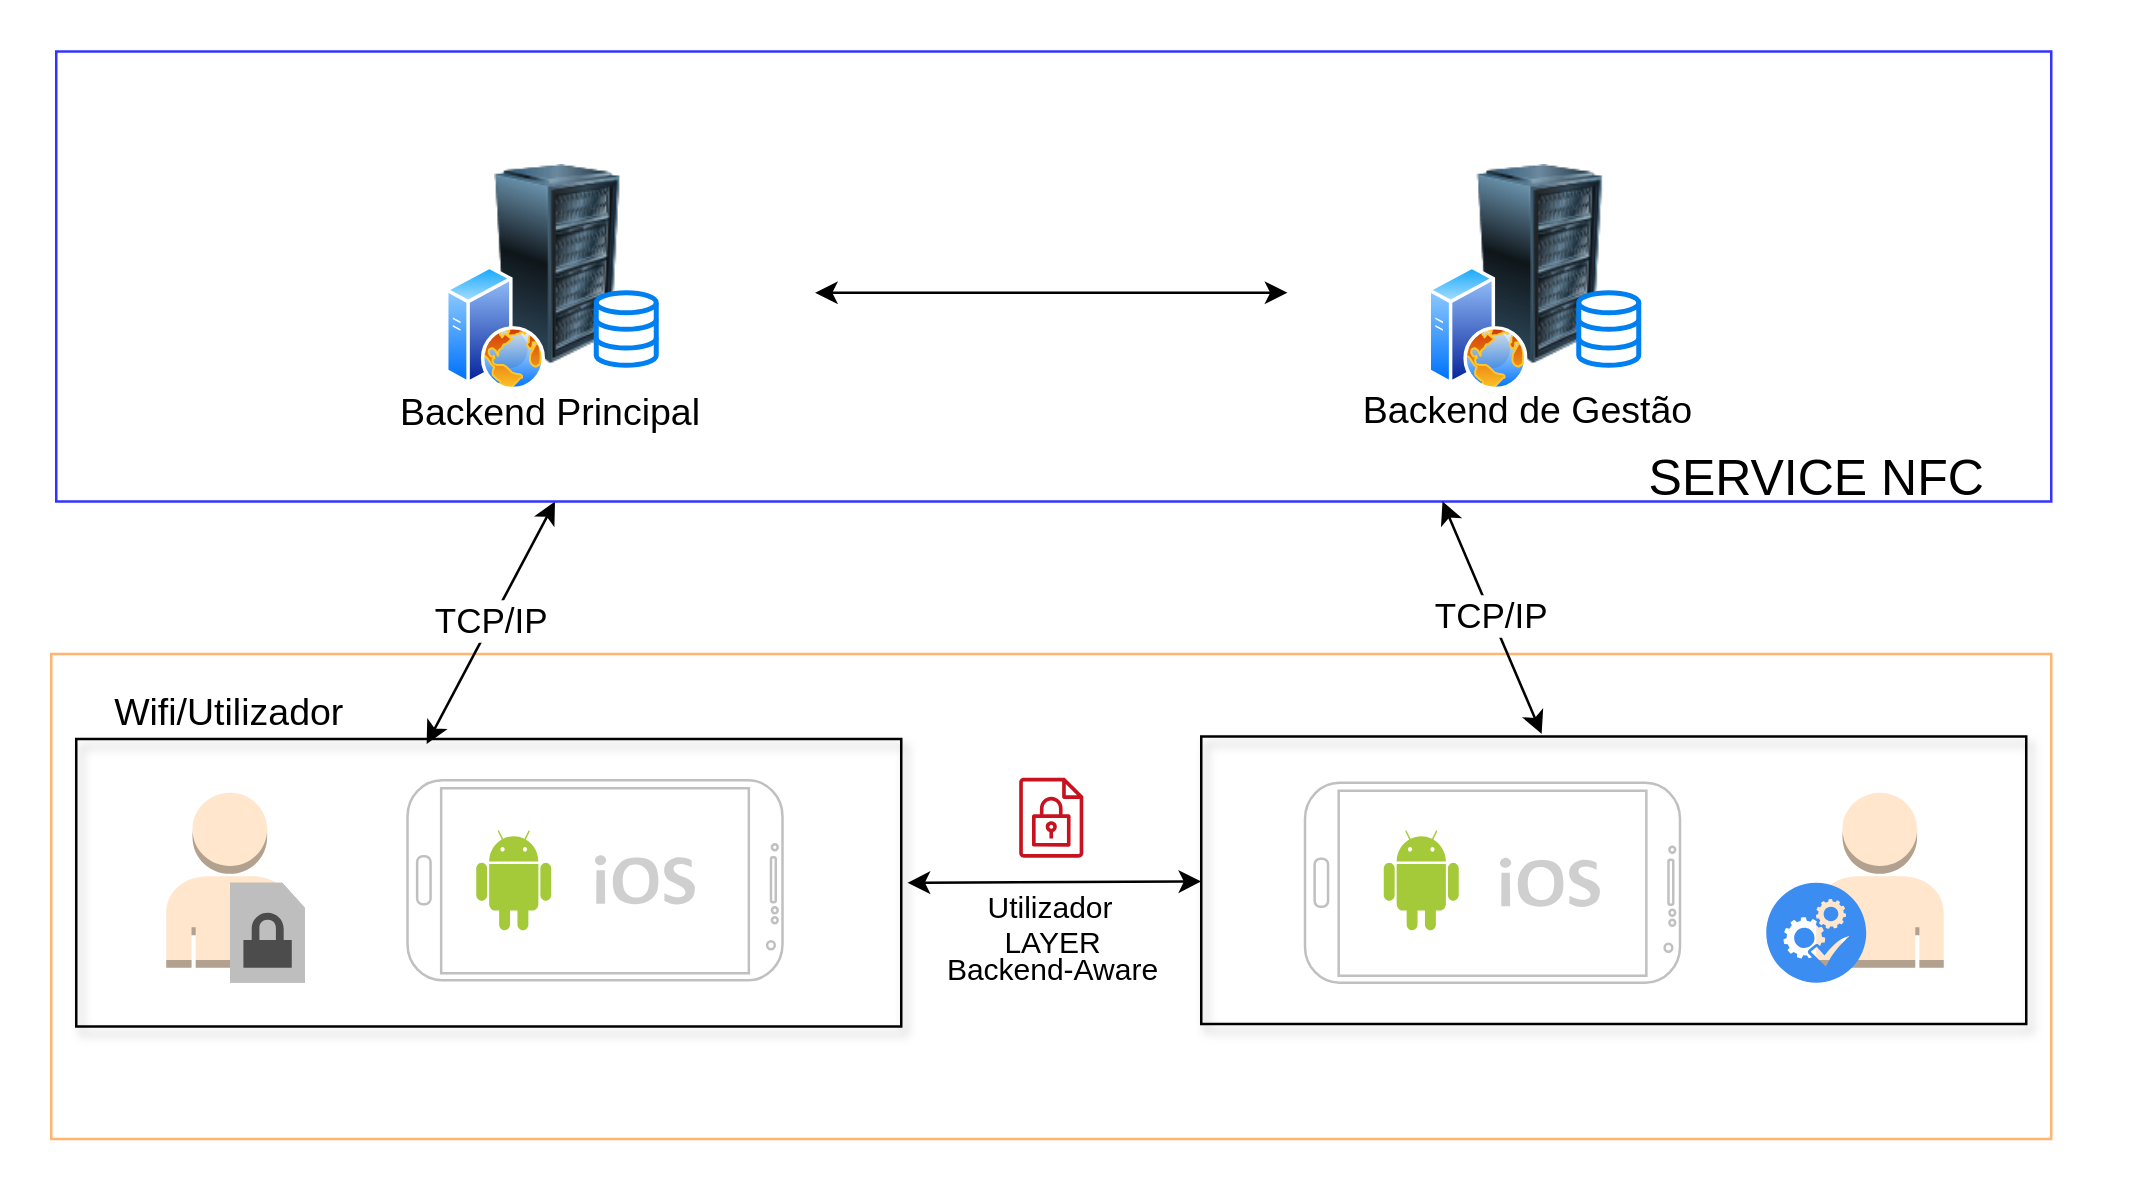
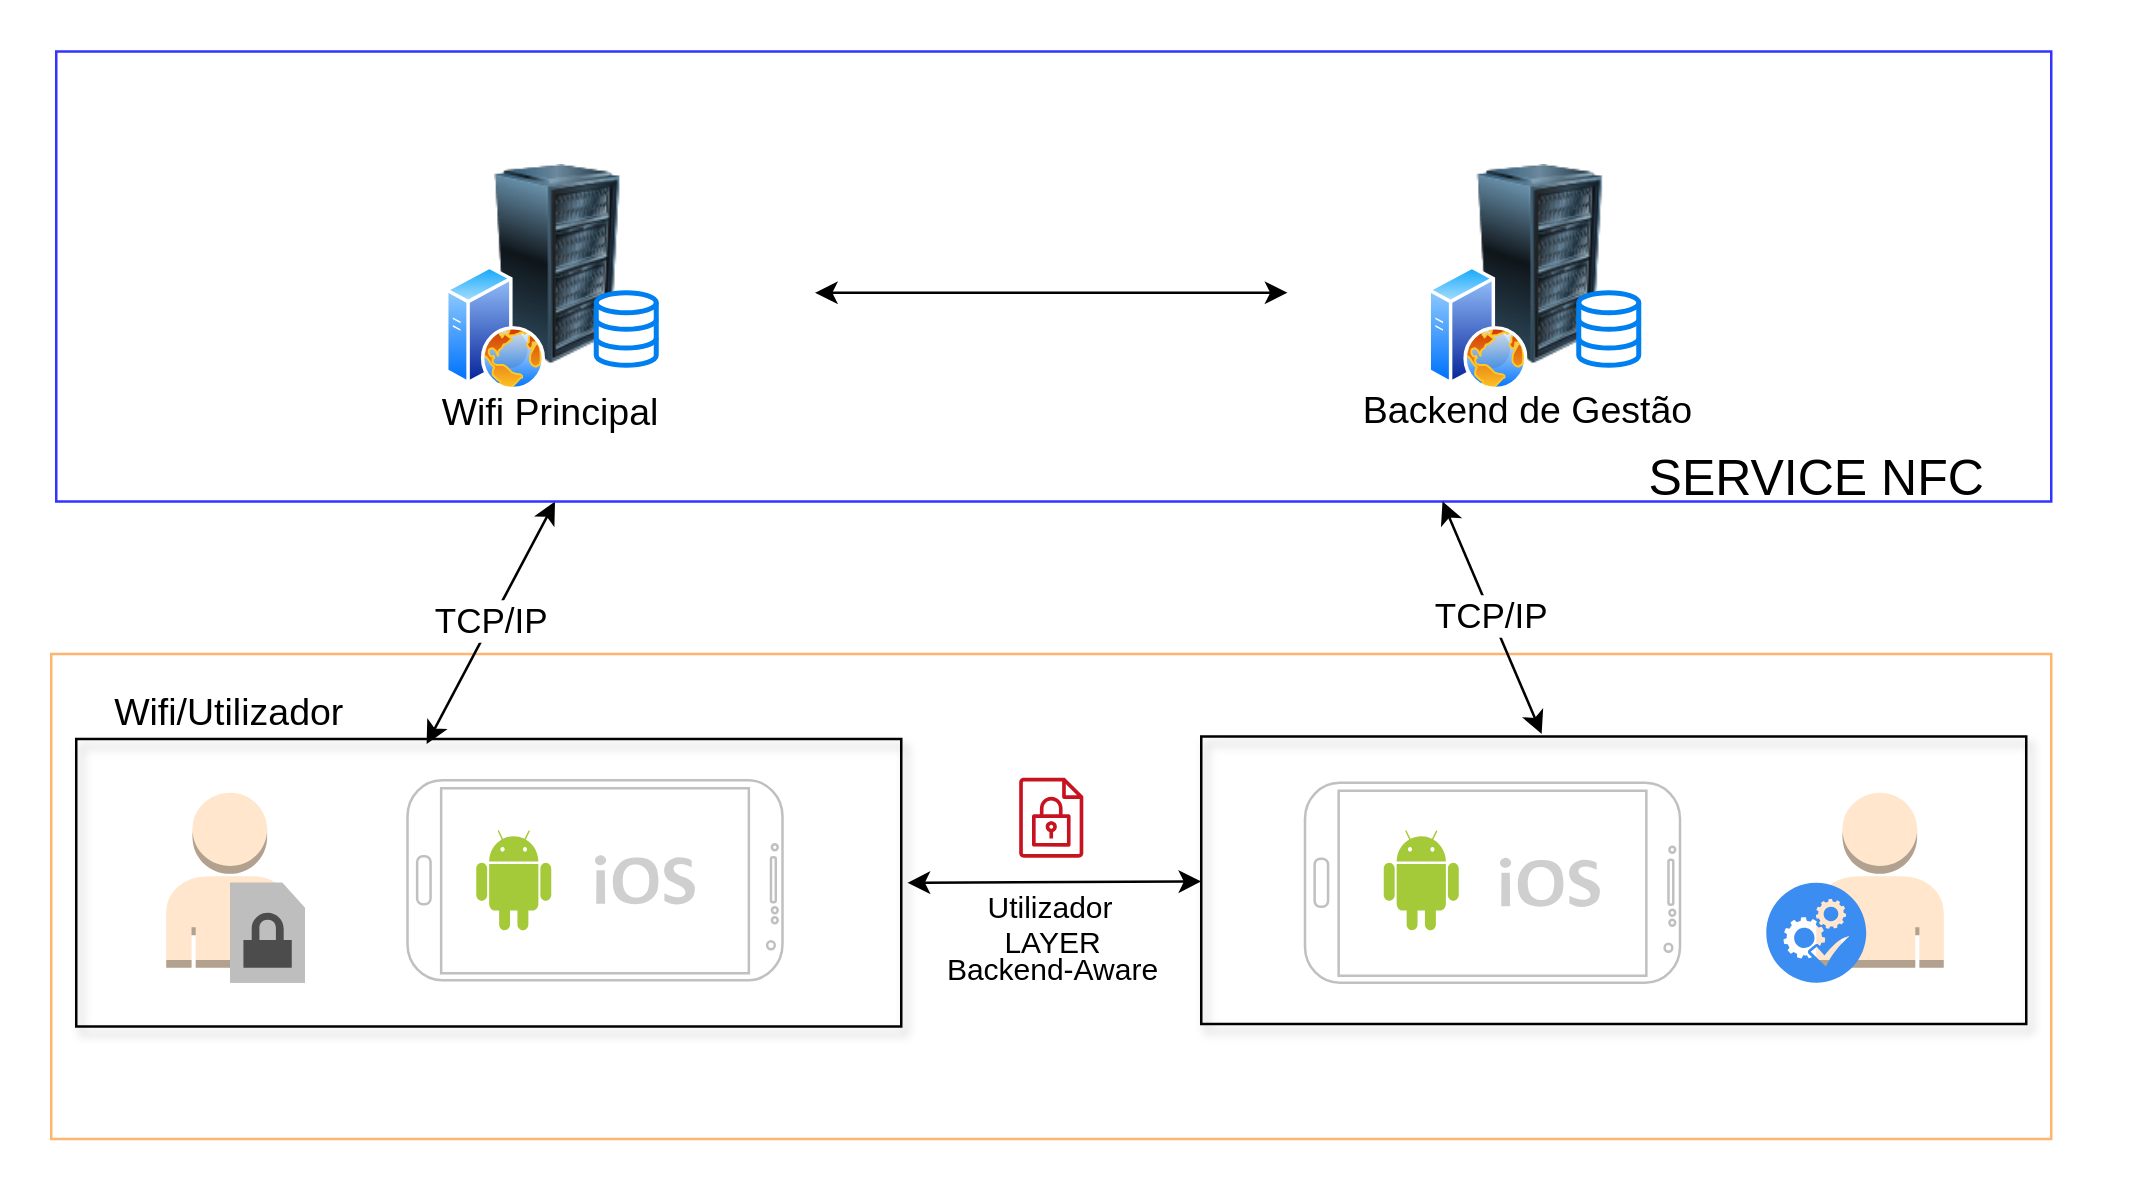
node "Backend Principal": label "Backend Principal" -> "Wifi Principal"
